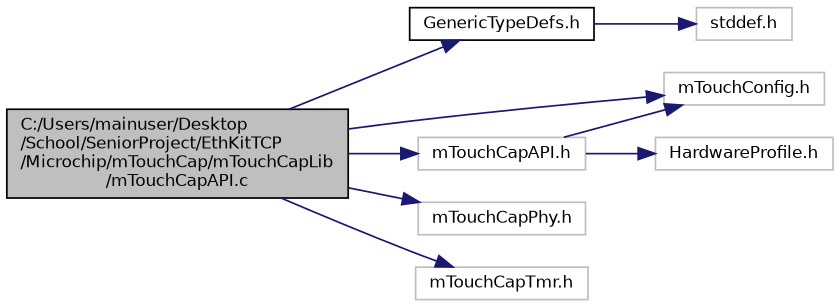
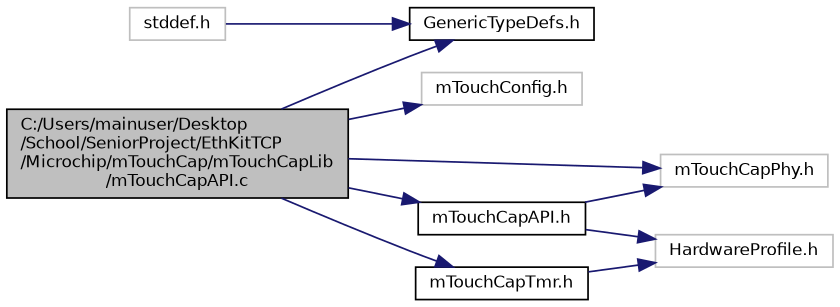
edge "GenericTypeDefs.h" -> "stddef.h": reversed
edge "mTouchCapAPI.h" -> "mTouchConfig.h": now "mTouchCapAPI.h" -> "mTouchCapPhy.h"
node "mTouchCapAPI.h": color grey75 -> black
edge "mTouchCapTmr.h" -> "HardwareProfile.h": added
node "mTouchCapTmr.h": color grey75 -> black
